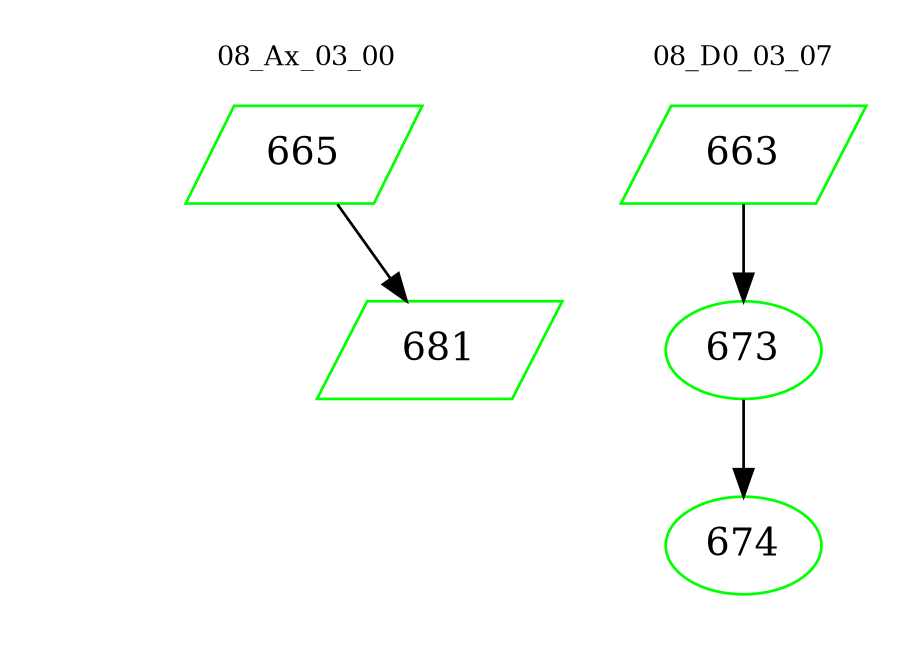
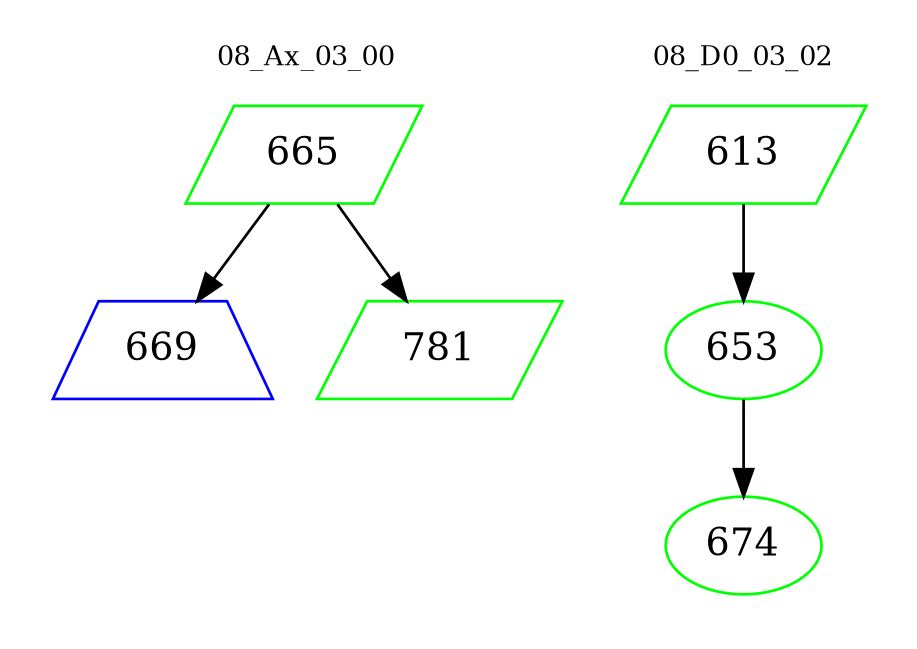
cluster "08_D0_03_07": label "08_D0_03_07" -> "08_D0_03_02"
node "663": label "663" -> "613"
node "669": added
node "681": label "681" -> "781"
node "673": label "673" -> "653"
